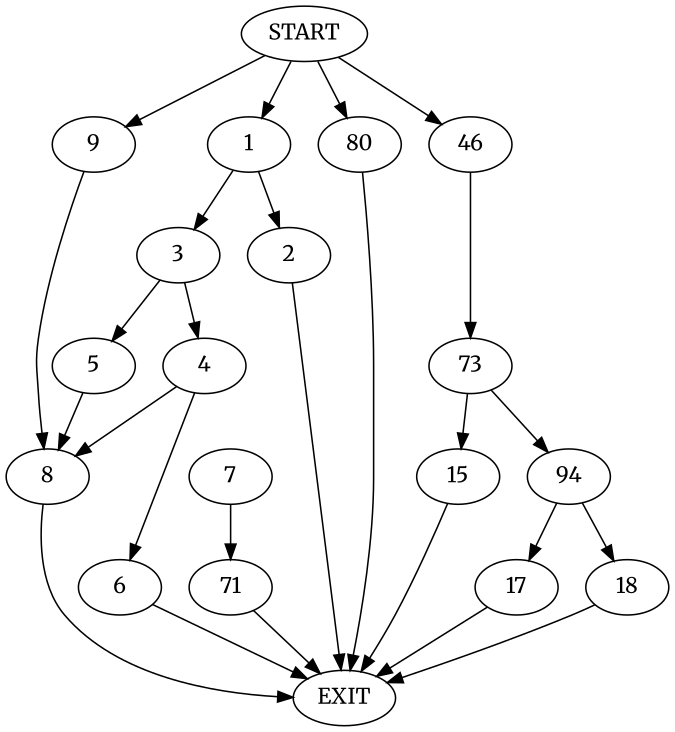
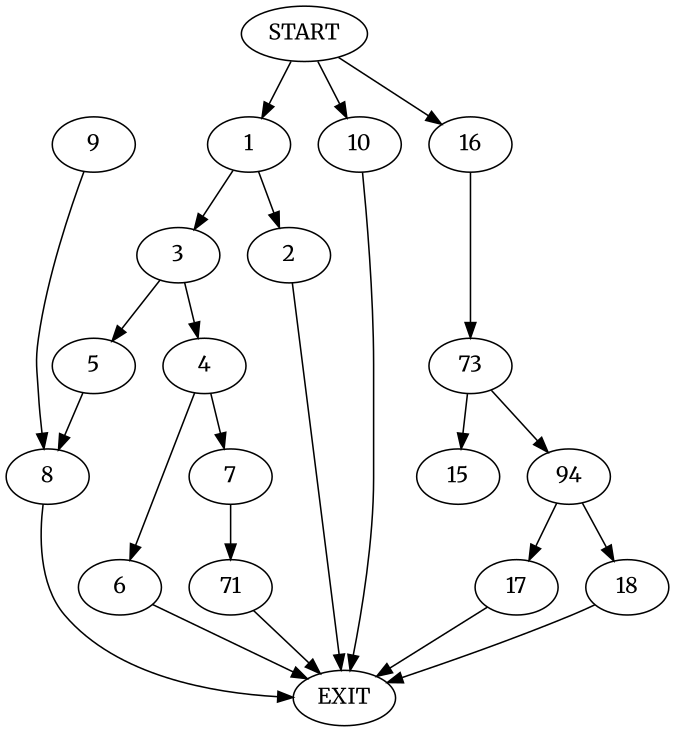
edge "START" -> "9": removed
node "80": label "80" -> "10"
node "46": label "46" -> "16"
edge "4" -> "8": now "4" -> "7"
edge "15" -> "EXIT": removed
